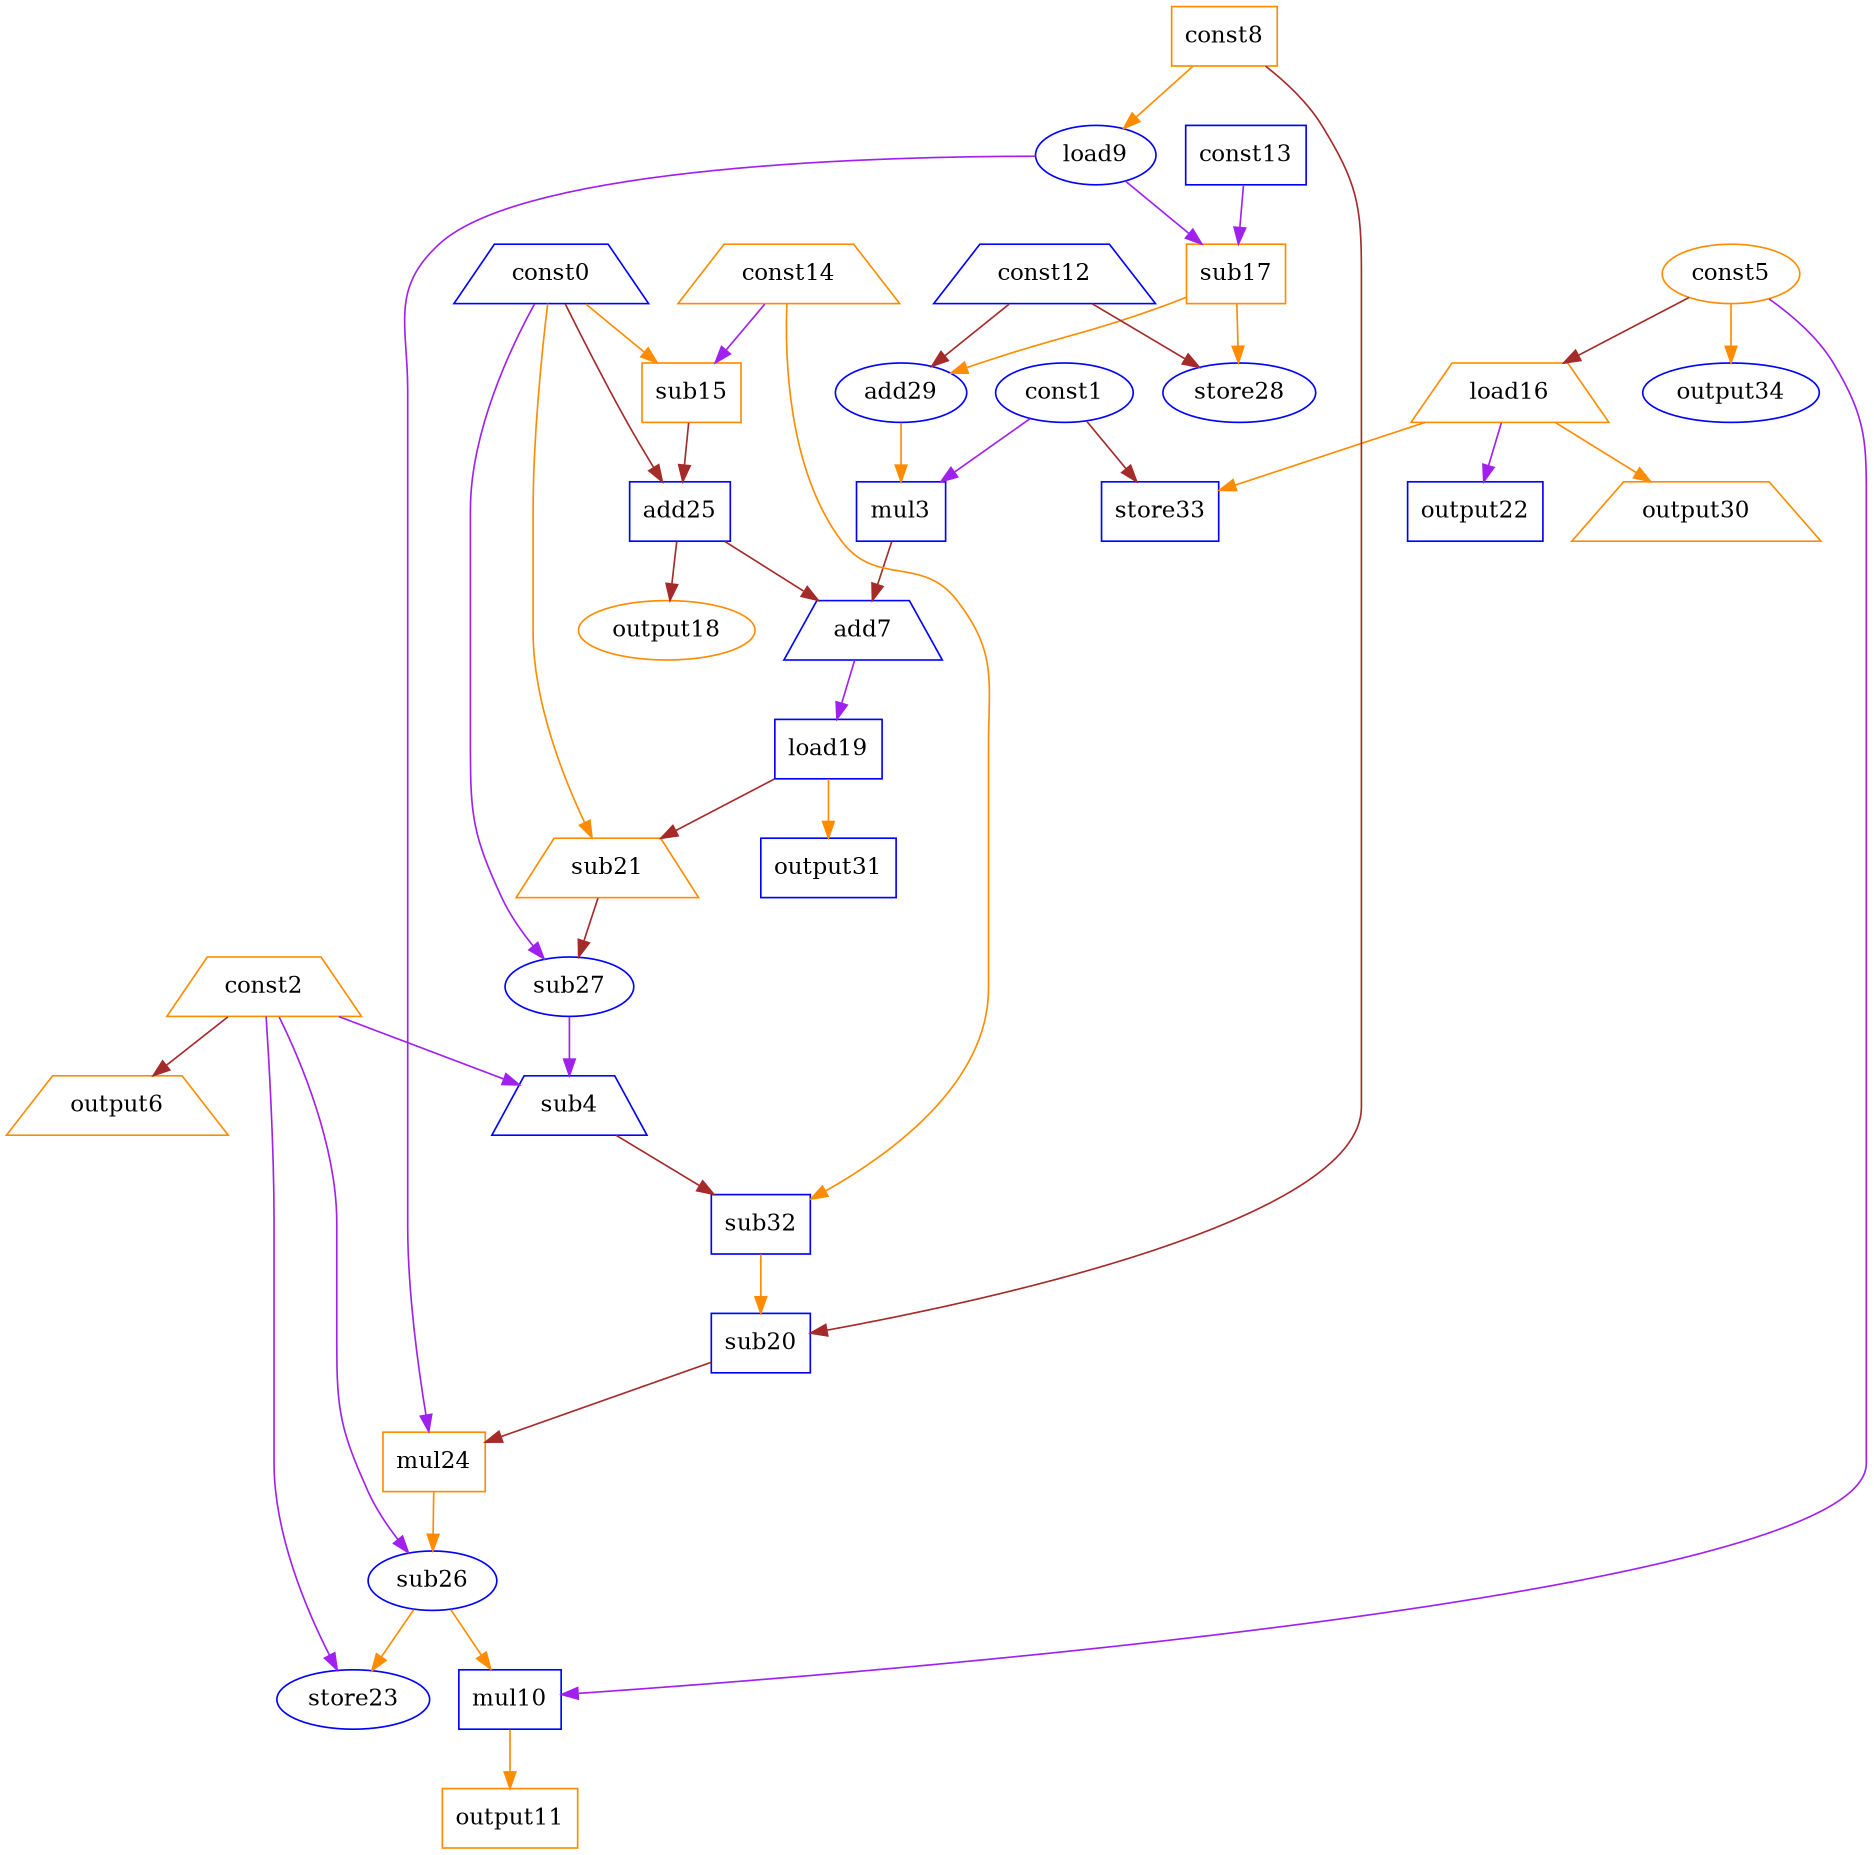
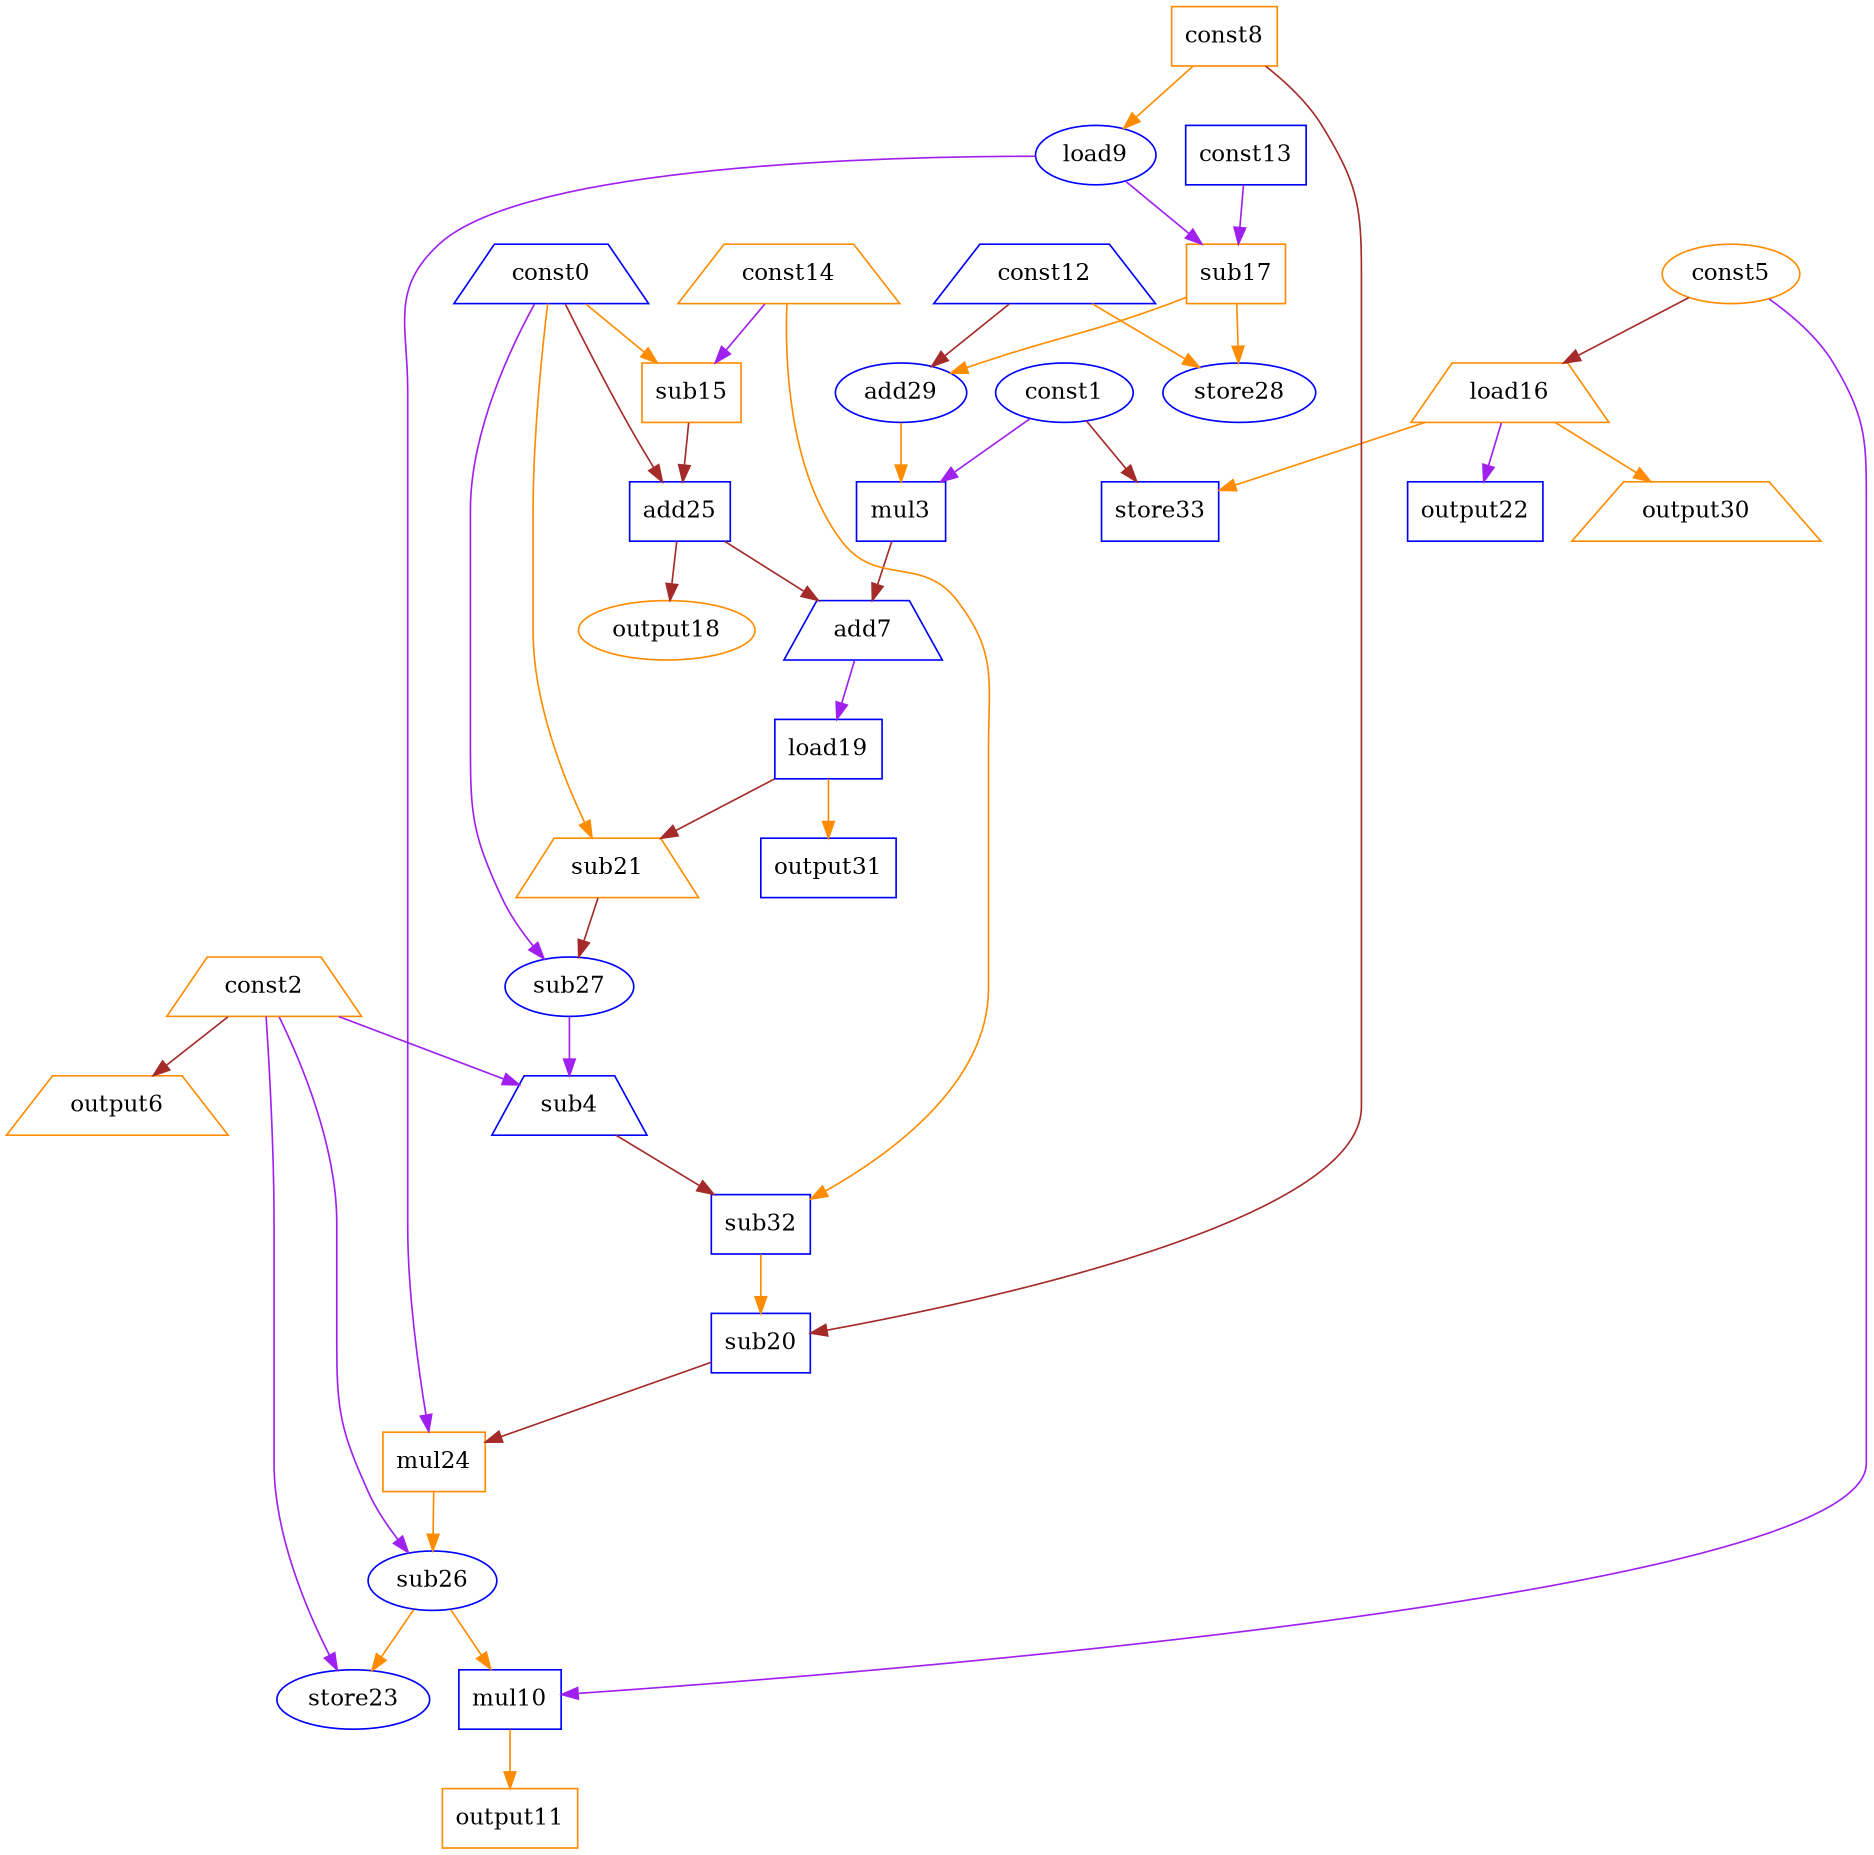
edge "const12" -> "store28": color brown -> darkorange
node "output34": removed
